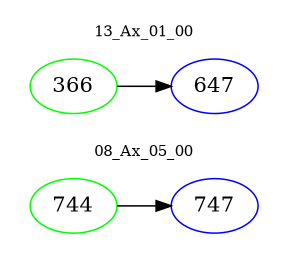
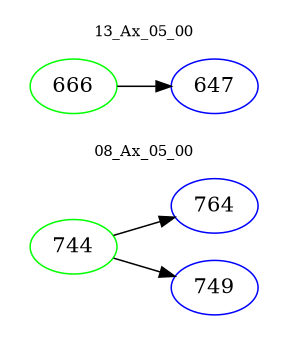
cluster "13_Ax_01_00": label "13_Ax_01_00" -> "13_Ax_05_00"
node "366": label "366" -> "666"
node "747": label "747" -> "749"
node "764": added
